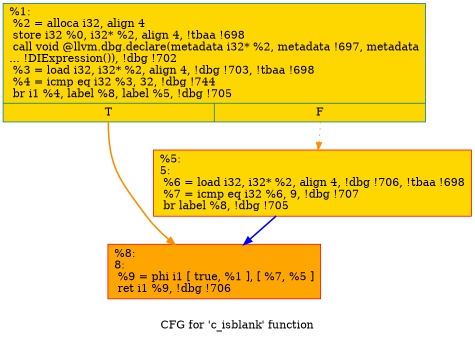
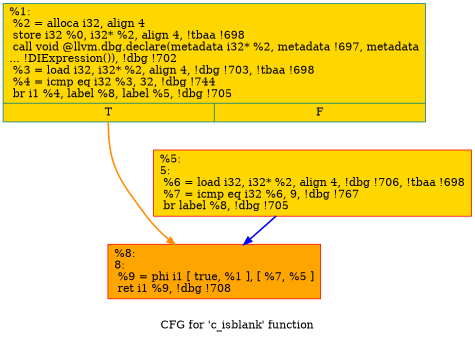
edge "%1:" -> "%5:": removed
node "%5:": text "%7 = icmp eq i32 %6, 9, !dbg !707" -> "%7 = icmp eq i32 %6, 9, !dbg !767"
node "%8:": text "ret i1 %9, !dbg !706" -> "ret i1 %9, !dbg !708"
